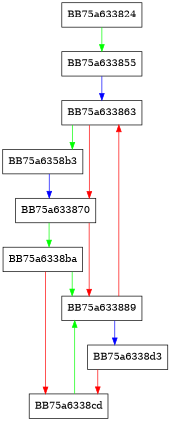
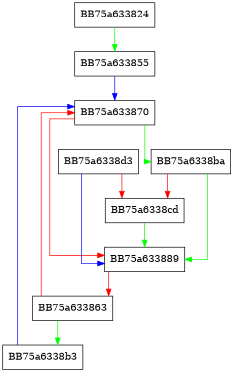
edge "BB75a633855" -> "BB75a633863": now "BB75a633855" -> "BB75a633870"
node "BB75a6358b3": label "BB75a6358b3" -> "BB75a6338b3"
edge "BB75a633889" -> "BB75a6338d3": reversed
